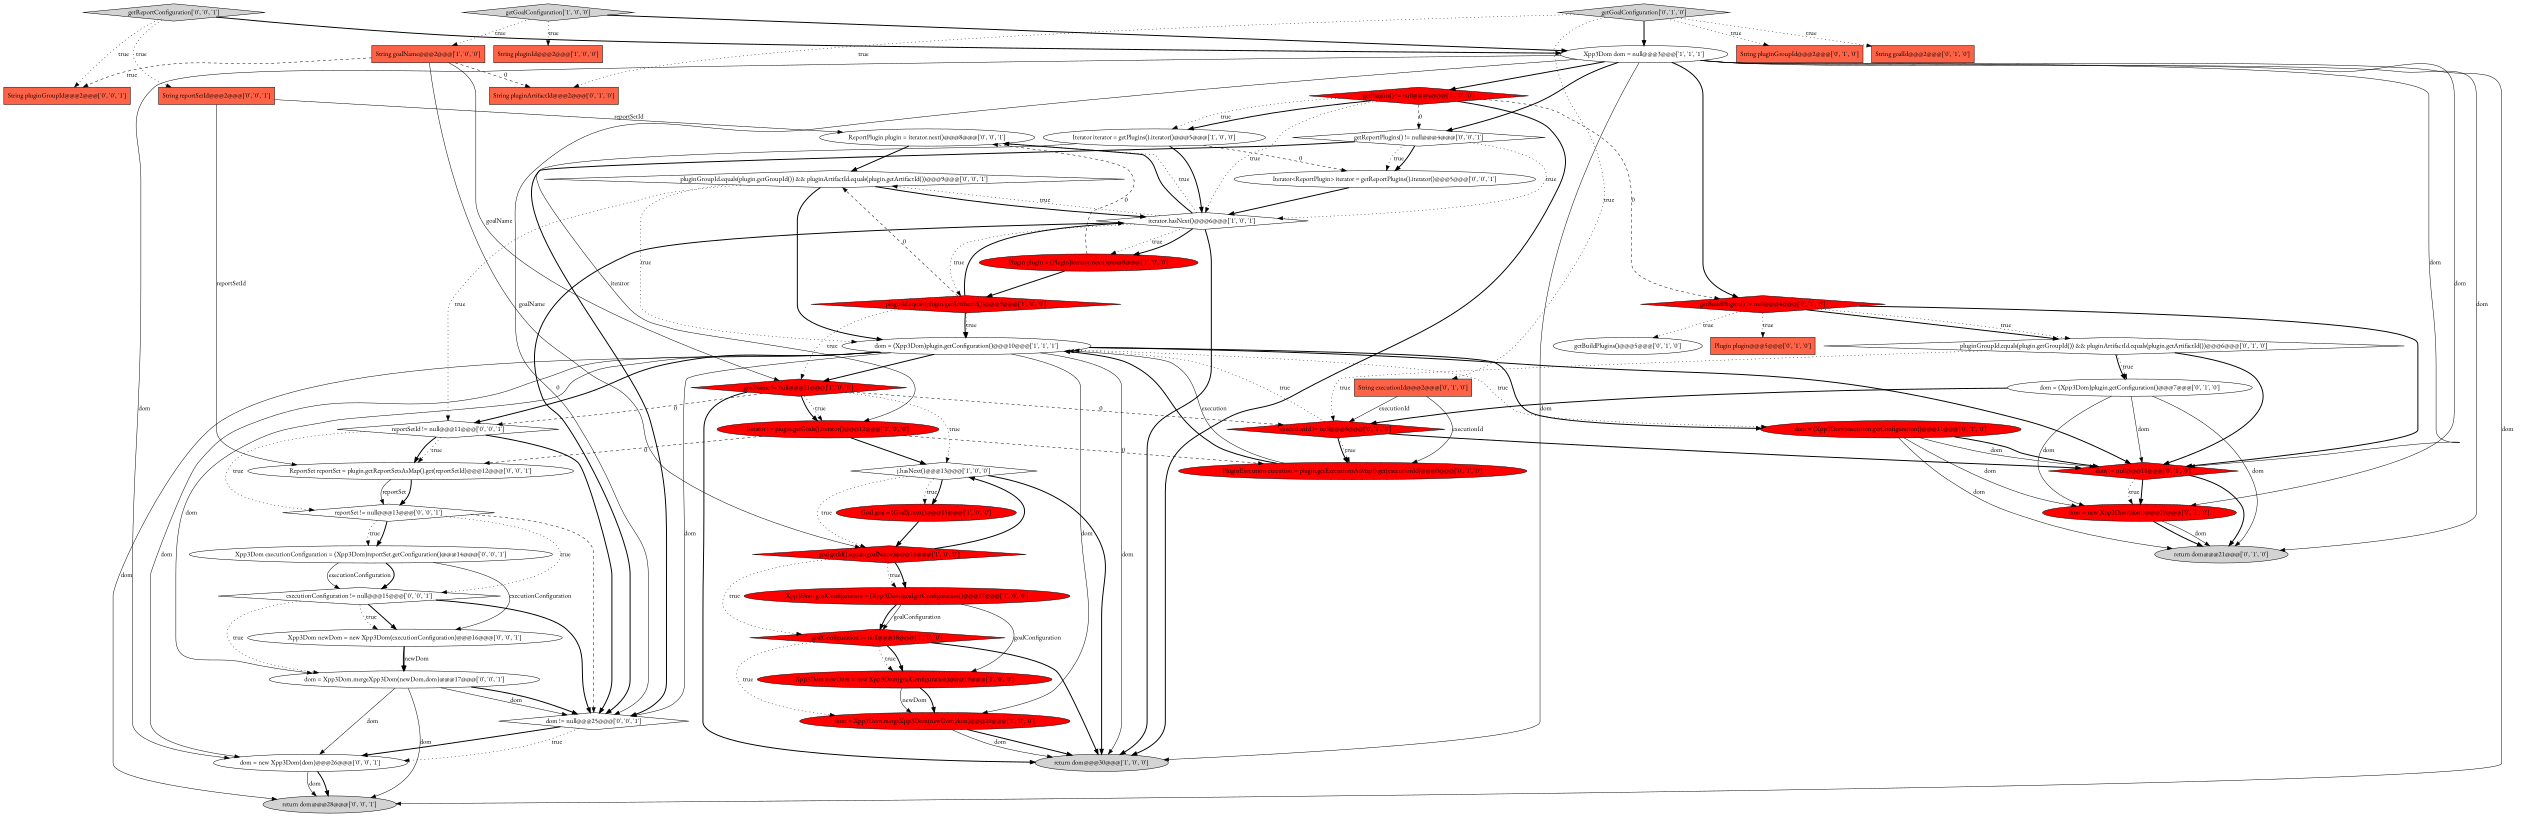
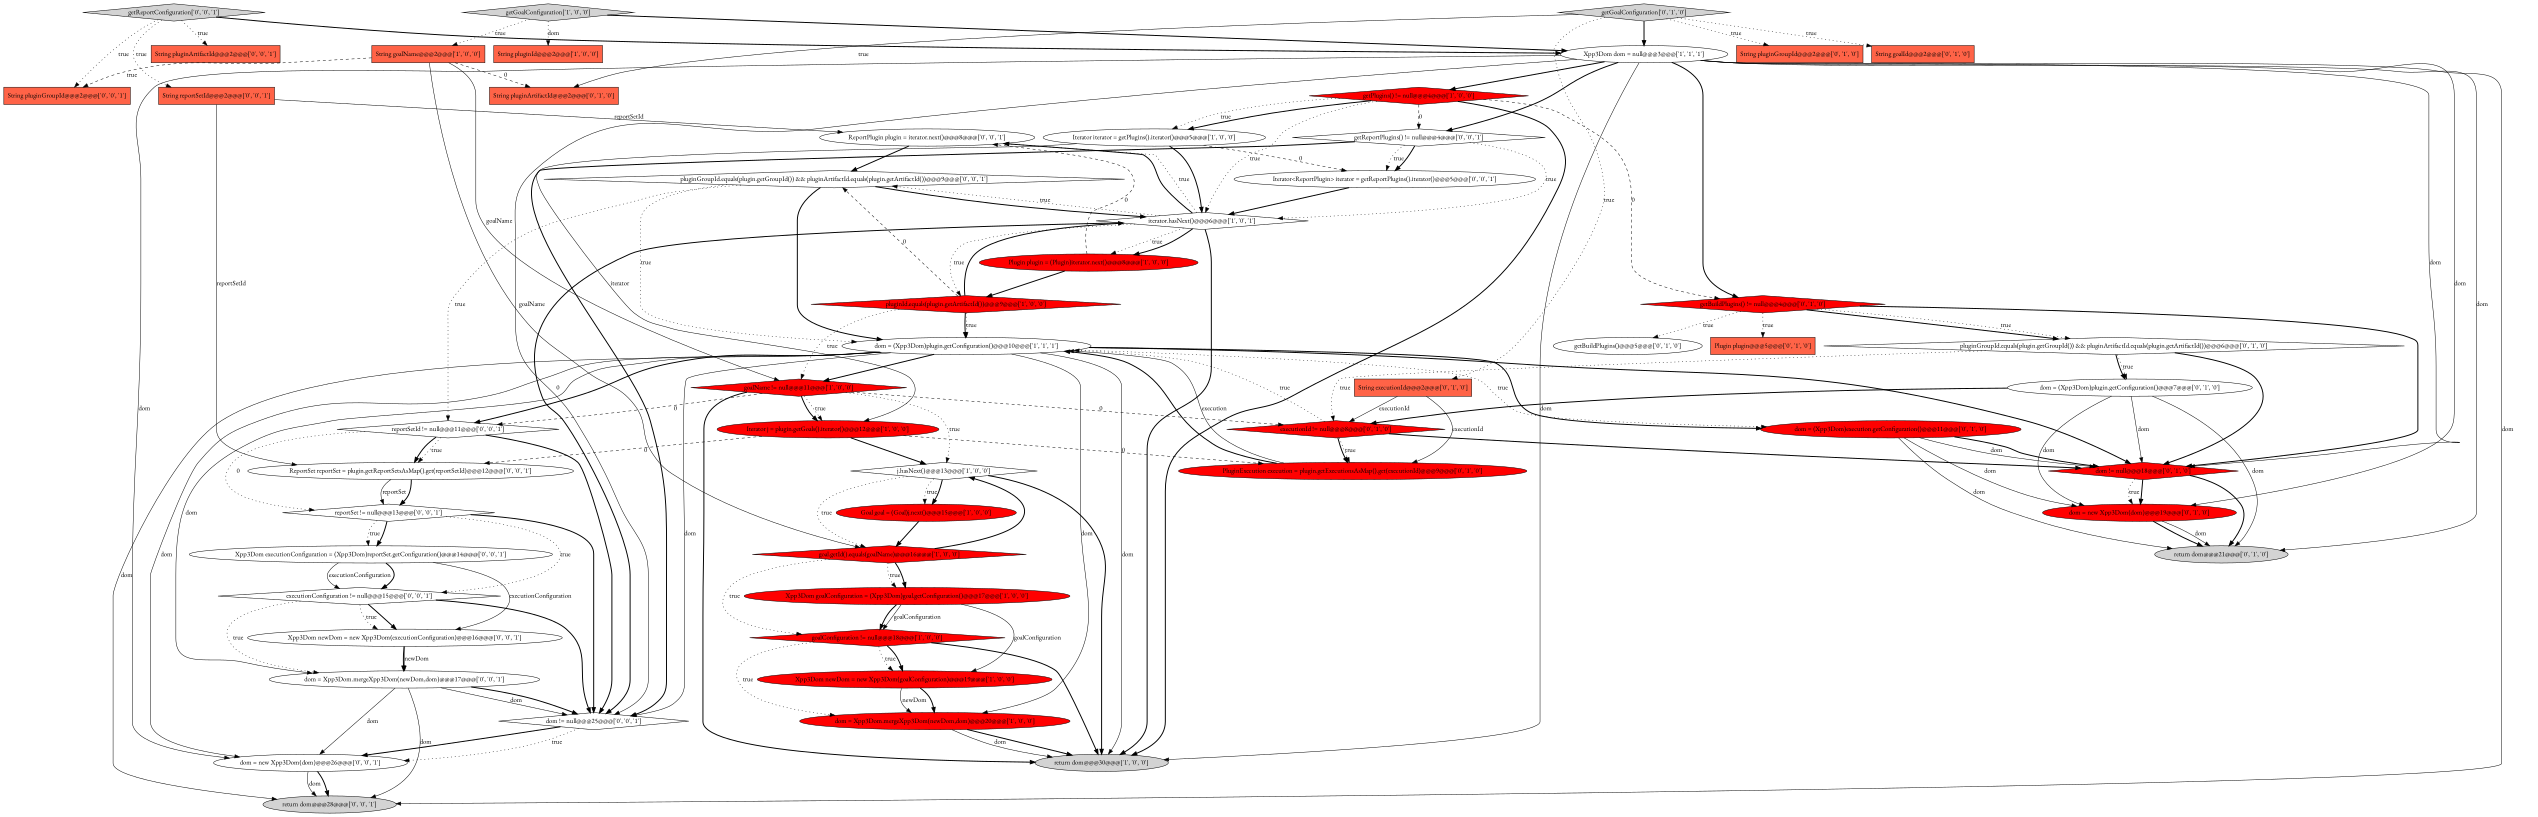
edge "getGoalConfiguration['0', '1', '0']" -> "String pluginArtifactId@@@2@@@['0', '1', '0']": style dotted -> solid
edge "getGoalConfiguration['1', '0', '0']" -> "String pluginId@@@2@@@['1', '0', '0']": label "true" -> "dom"
node "String pluginArtifactId@@@2@@@['0', '0', '1']": added
edge "reportSetId != null@@@11@@@['0', '0', '1']" -> "reportSet != null@@@13@@@['0', '0', '1']": label "true" -> "0"
edge "reportSet != null@@@13@@@['0', '0', '1']" -> "dom != null@@@25@@@['0', '0', '1']": style dashed -> bold
